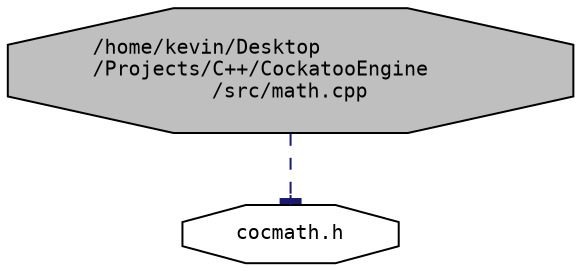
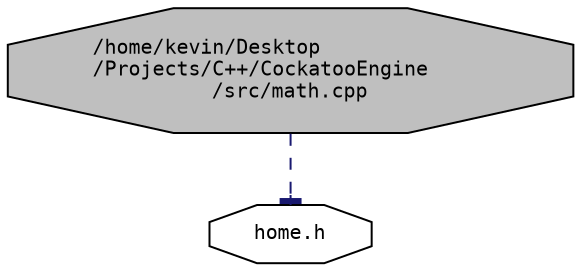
node "cocmath.h": label "cocmath.h" -> "home.h"
